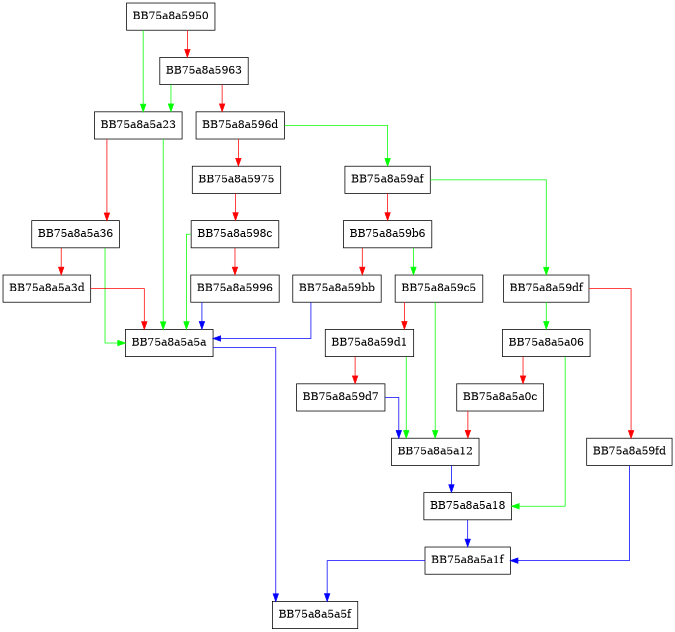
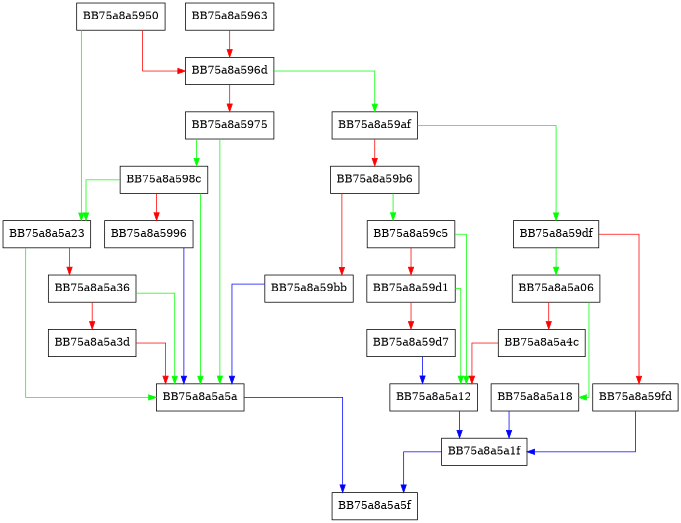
edge "BB75a8a5950" -> "BB75a8a5963": now "BB75a8a5950" -> "BB75a8a596d"
edge "BB75a8a5963" -> "BB75a8a5a23": now "BB75a8a598c" -> "BB75a8a5a23"
edge "BB75a8a5975" -> "BB75a8a598c": color red -> green
edge "BB75a8a5975" -> "BB75a8a5a5a": added
node "BB75a8a5a0c": label "BB75a8a5a0c" -> "BB75a8a5a4c"
edge "BB75a8a5a12" -> "BB75a8a5a18": now "BB75a8a5a12" -> "BB75a8a5a1f"
